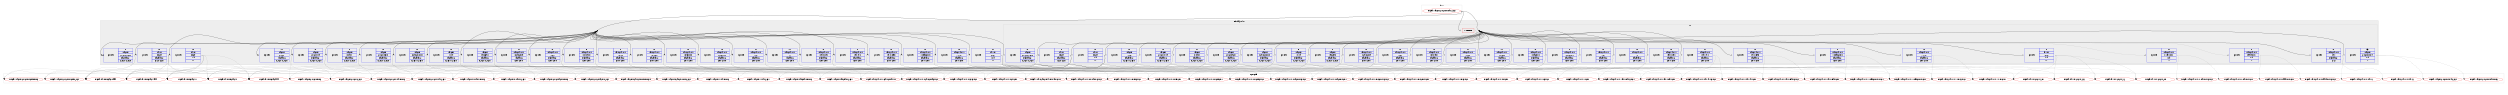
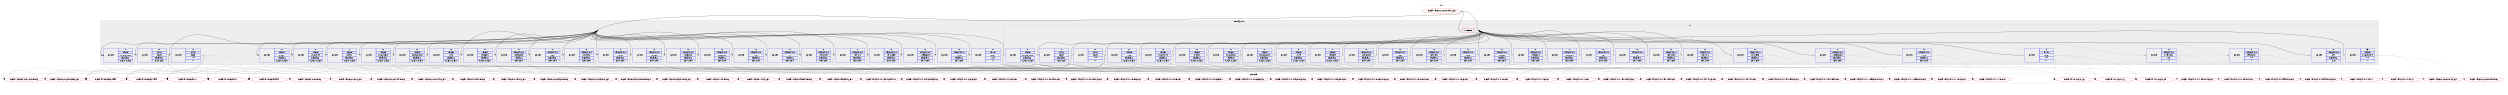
node "portage://kde-apps/akonadi-contacts-23.08.5": label "portage://kde-apps/akonadi-contacts-23.08.5" -> "portage://kde-apps/akonadi-kcrash-23.08.5"
node "portage://kde-kcalendarcore/kcompletion-6.3.0": label "portage://kde-kcalendarcore/kcompletion-6.3.0" -> "portage://kde-frameworks/kcompletion-6.3.0"
node "portage://dev-libs/xapian-1.4.22": removed
